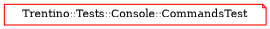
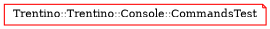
node "Trentino::Tests::Console::CommandsTest": label "Trentino::Tests::Console::CommandsTest" -> "Trentino::Trentino::Console::CommandsTest"
